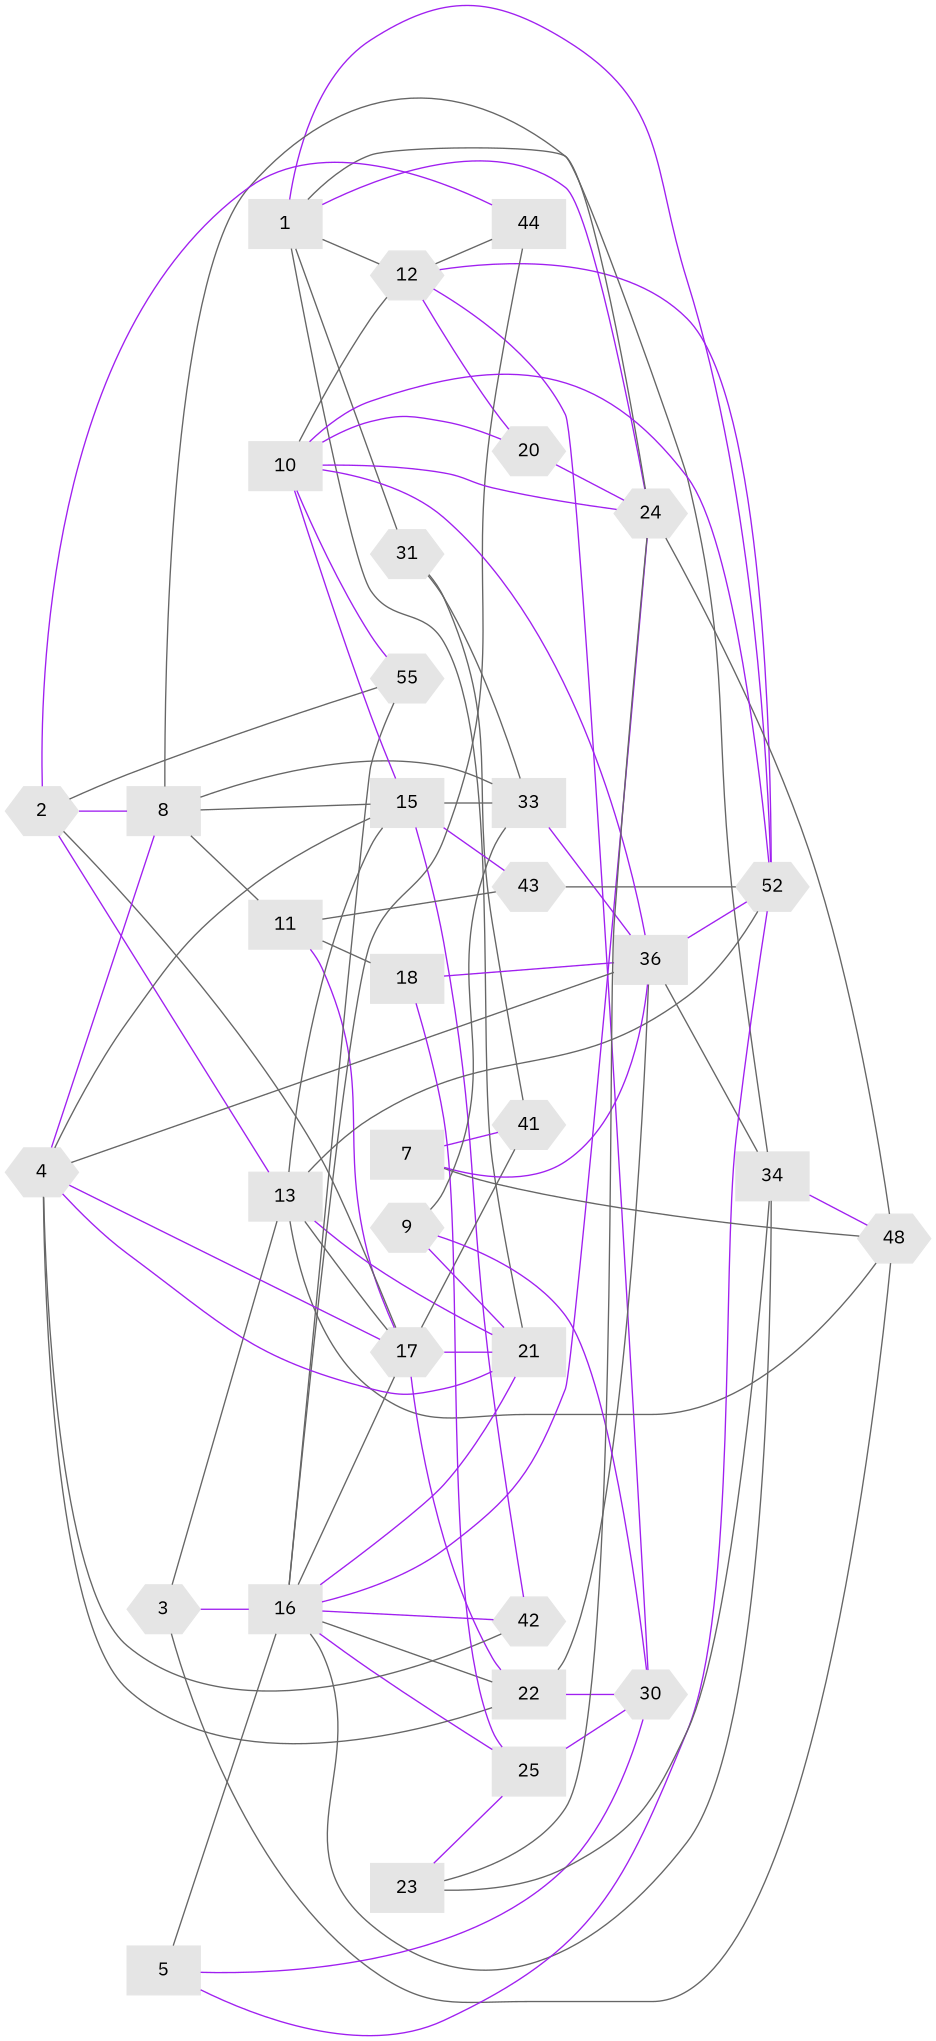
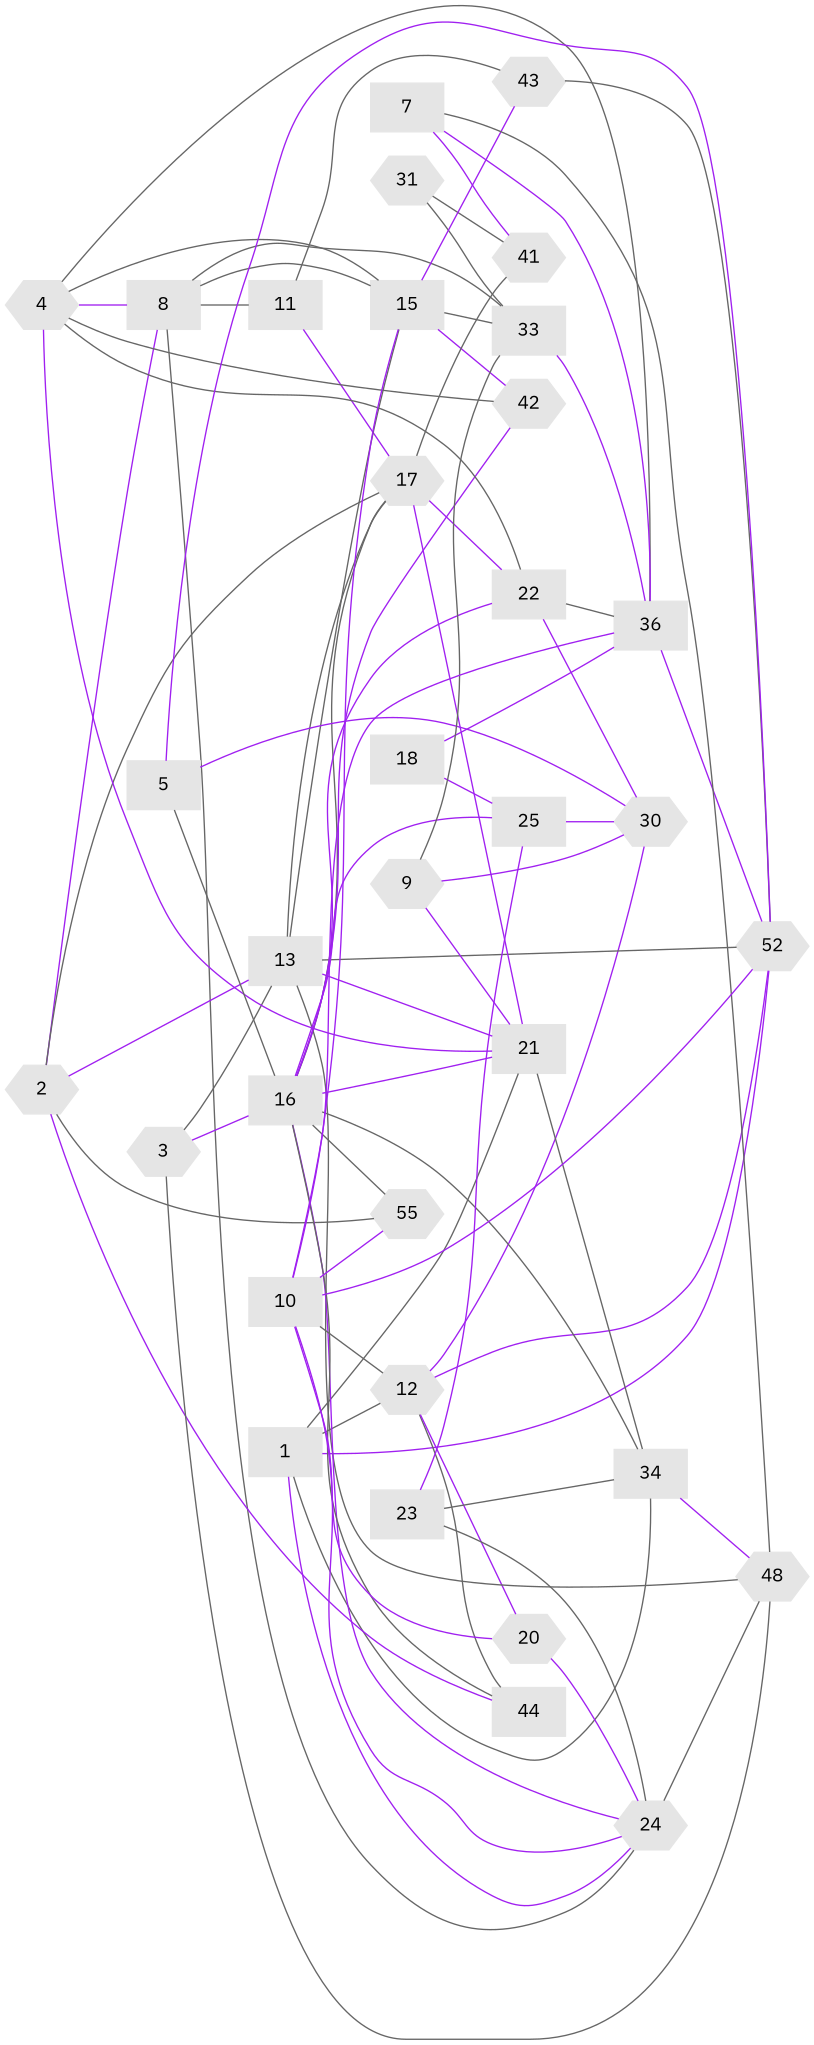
edge "1" -- "31": removed
edge "11" -- "18": removed
edge "36" -- "34": now "21" -- "34"
edge "4" -- "17": removed
edge "16" -- "22": color gray40 -> purple
